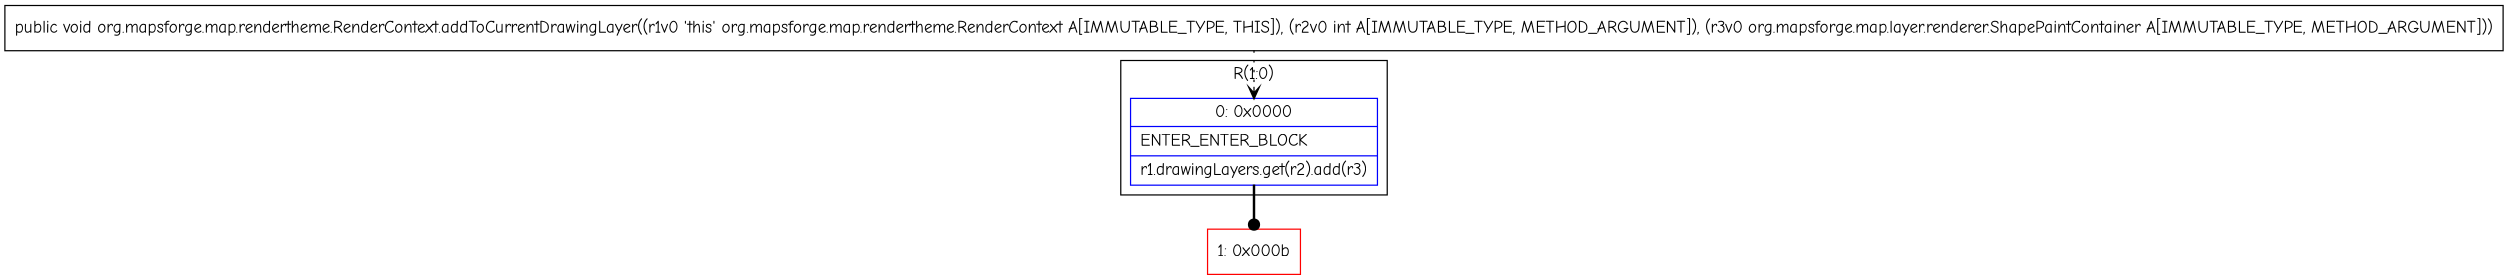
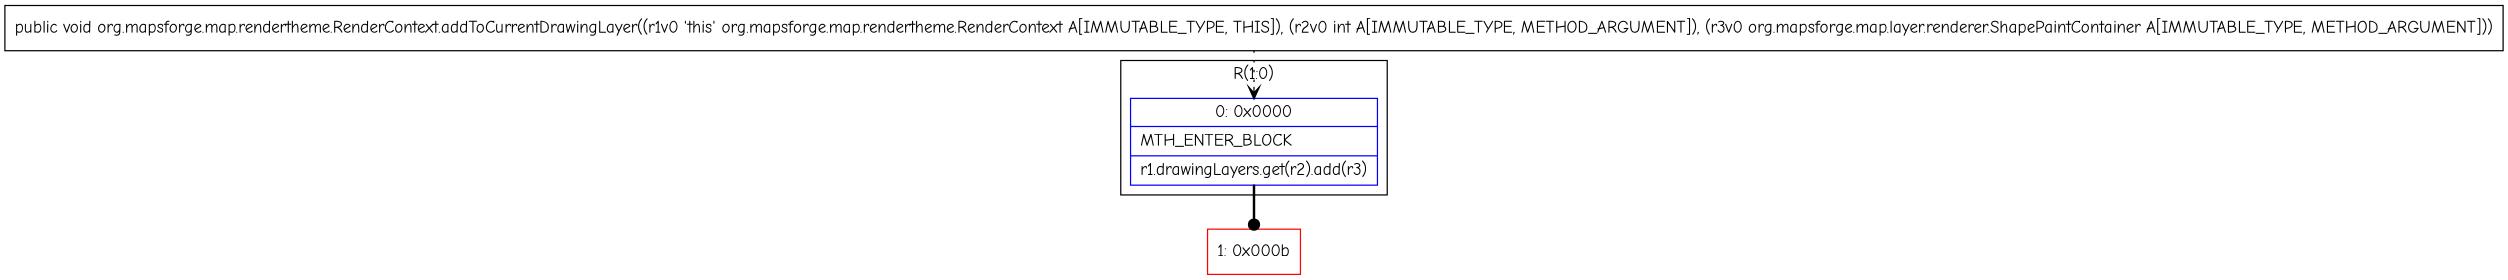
node "0: 0x0000": text "ENTER_ENTER_BLOCK" -> "MTH_ENTER_BLOCK"
